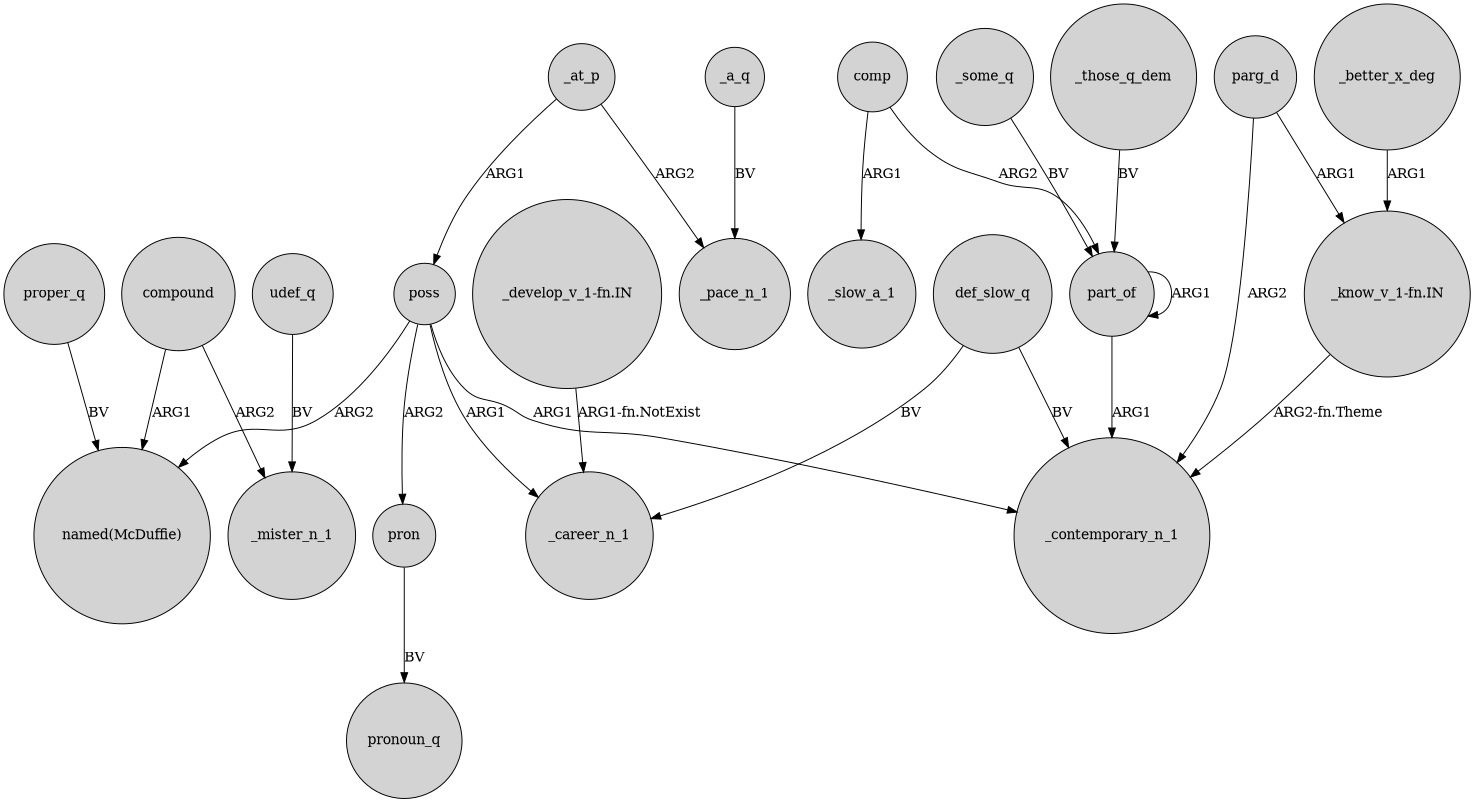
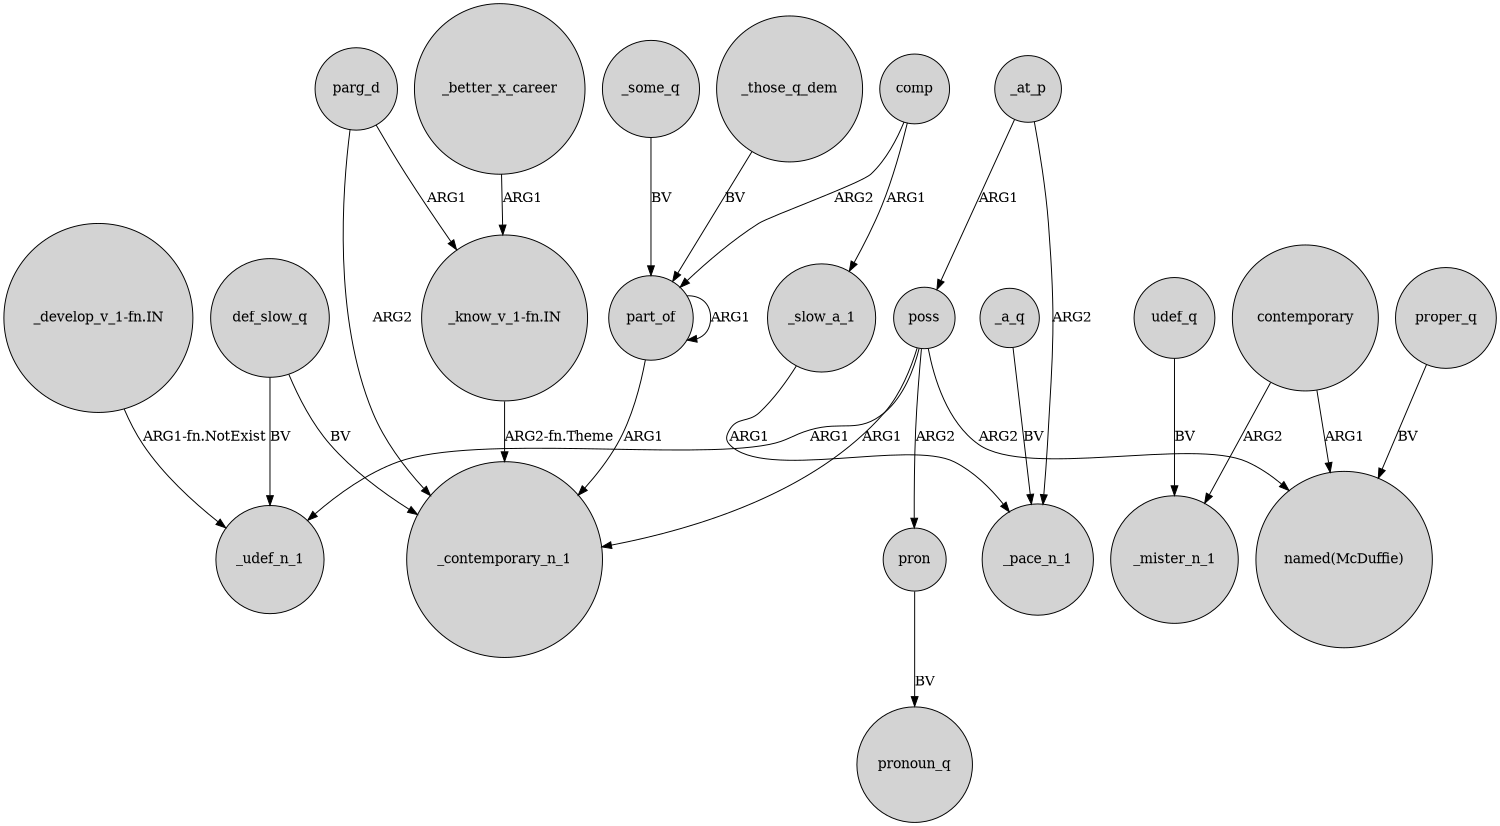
node "_better_x_deg": label "_better_x_deg" -> "_better_x_career"
node "compound": label "compound" -> "contemporary"
edge "_slow_a_1" -> "_pace_n_1": added, label "ARG1"
node "_career_n_1": label "_career_n_1" -> "_udef_n_1"
